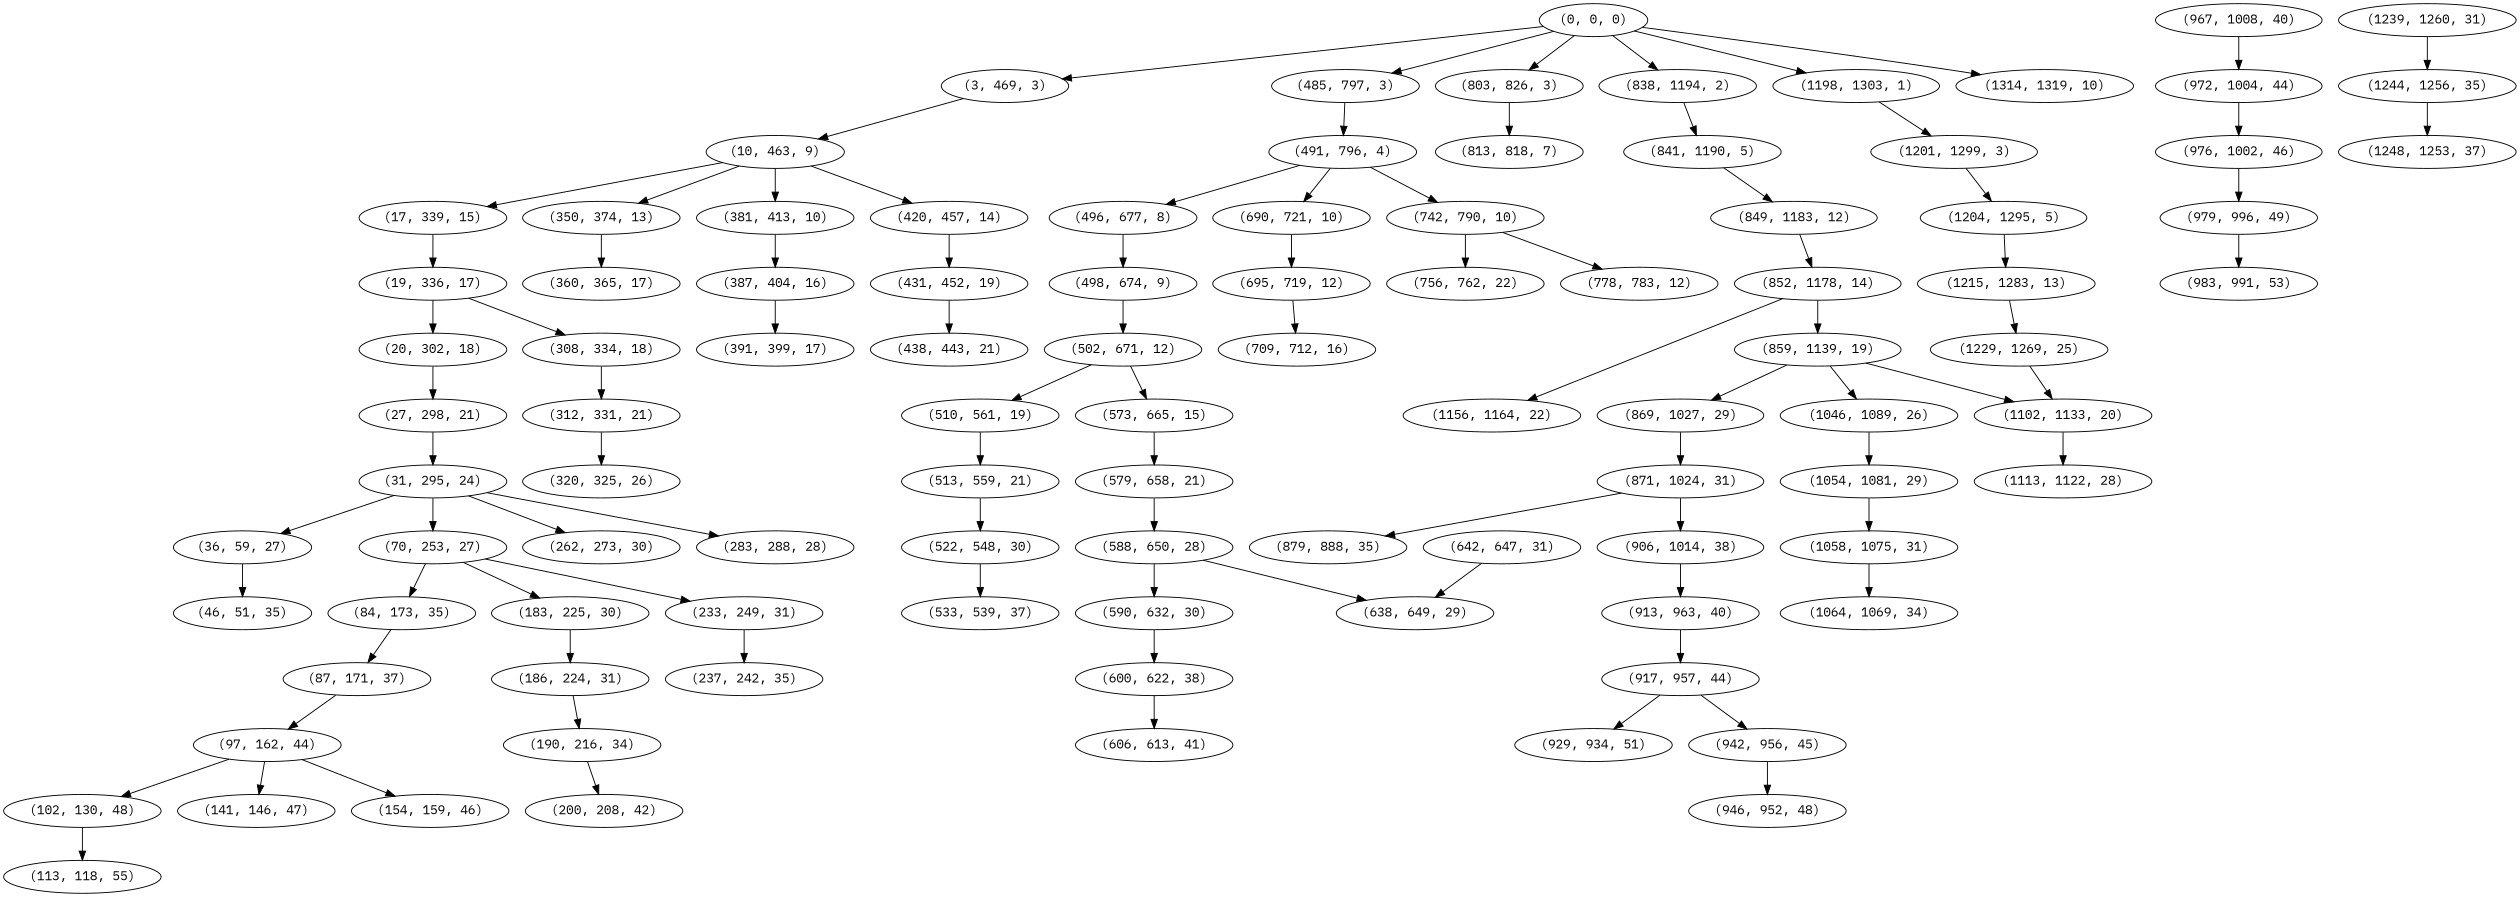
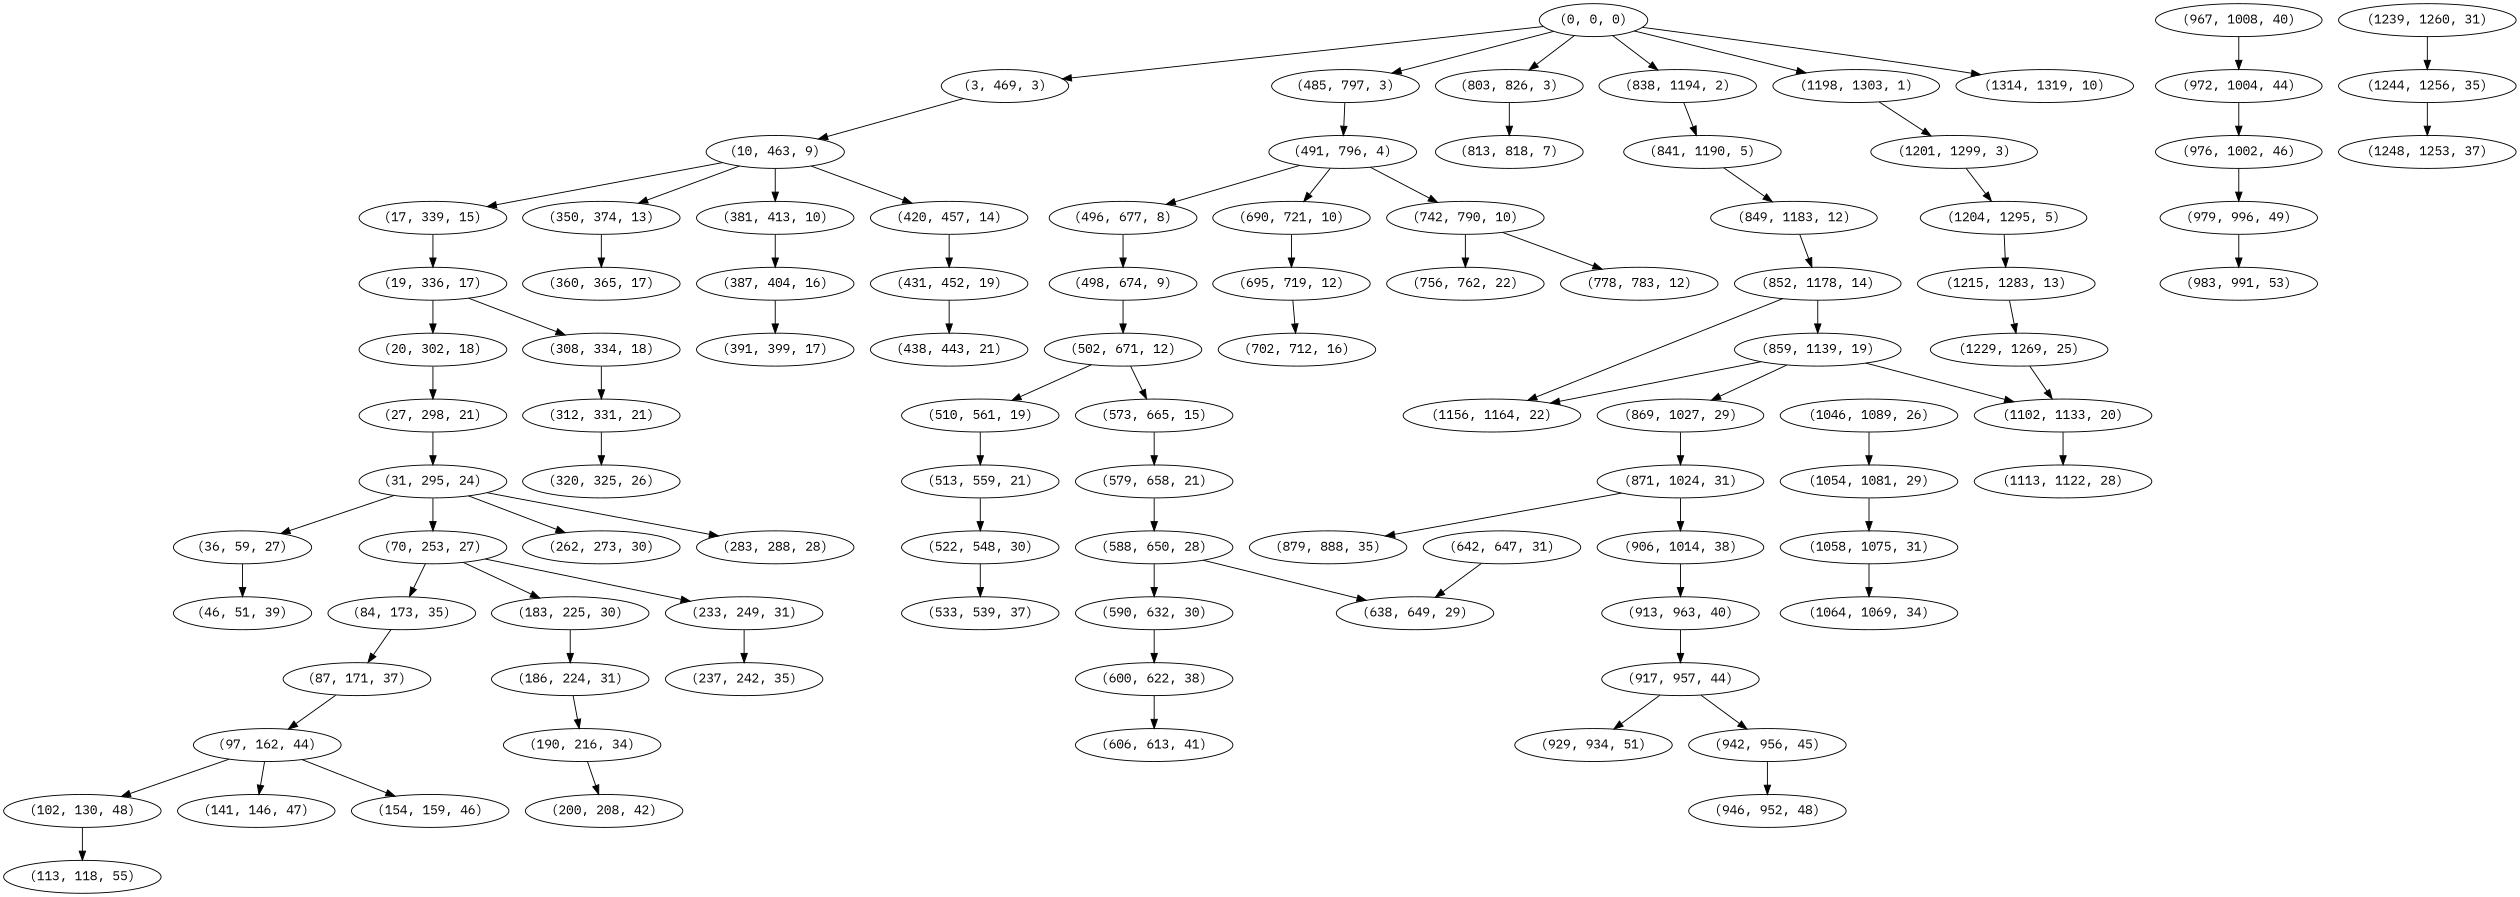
node "(709, 712, 16)": label "(709, 712, 16)" -> "(702, 712, 16)"
edge "(859, 1139, 19)" -> "(1046, 1089, 26)": now "(859, 1139, 19)" -> "(1156, 1164, 22)"
node "(46, 51, 35)": label "(46, 51, 35)" -> "(46, 51, 39)"
